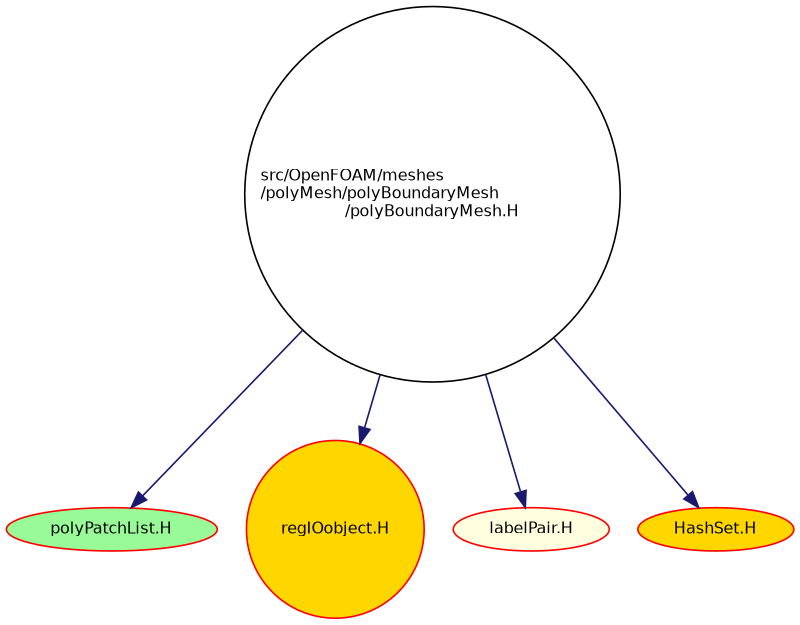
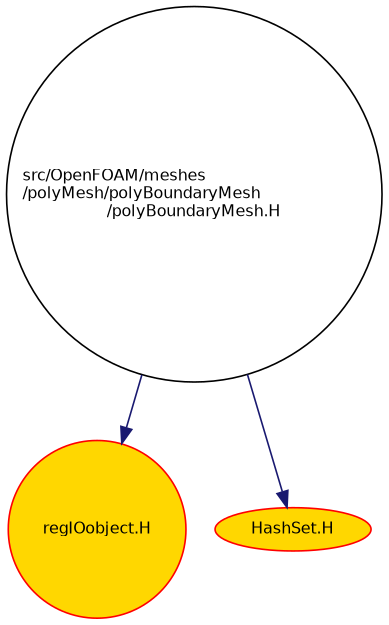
node "polyPatchList.H": removed
node "labelPair.H": removed
